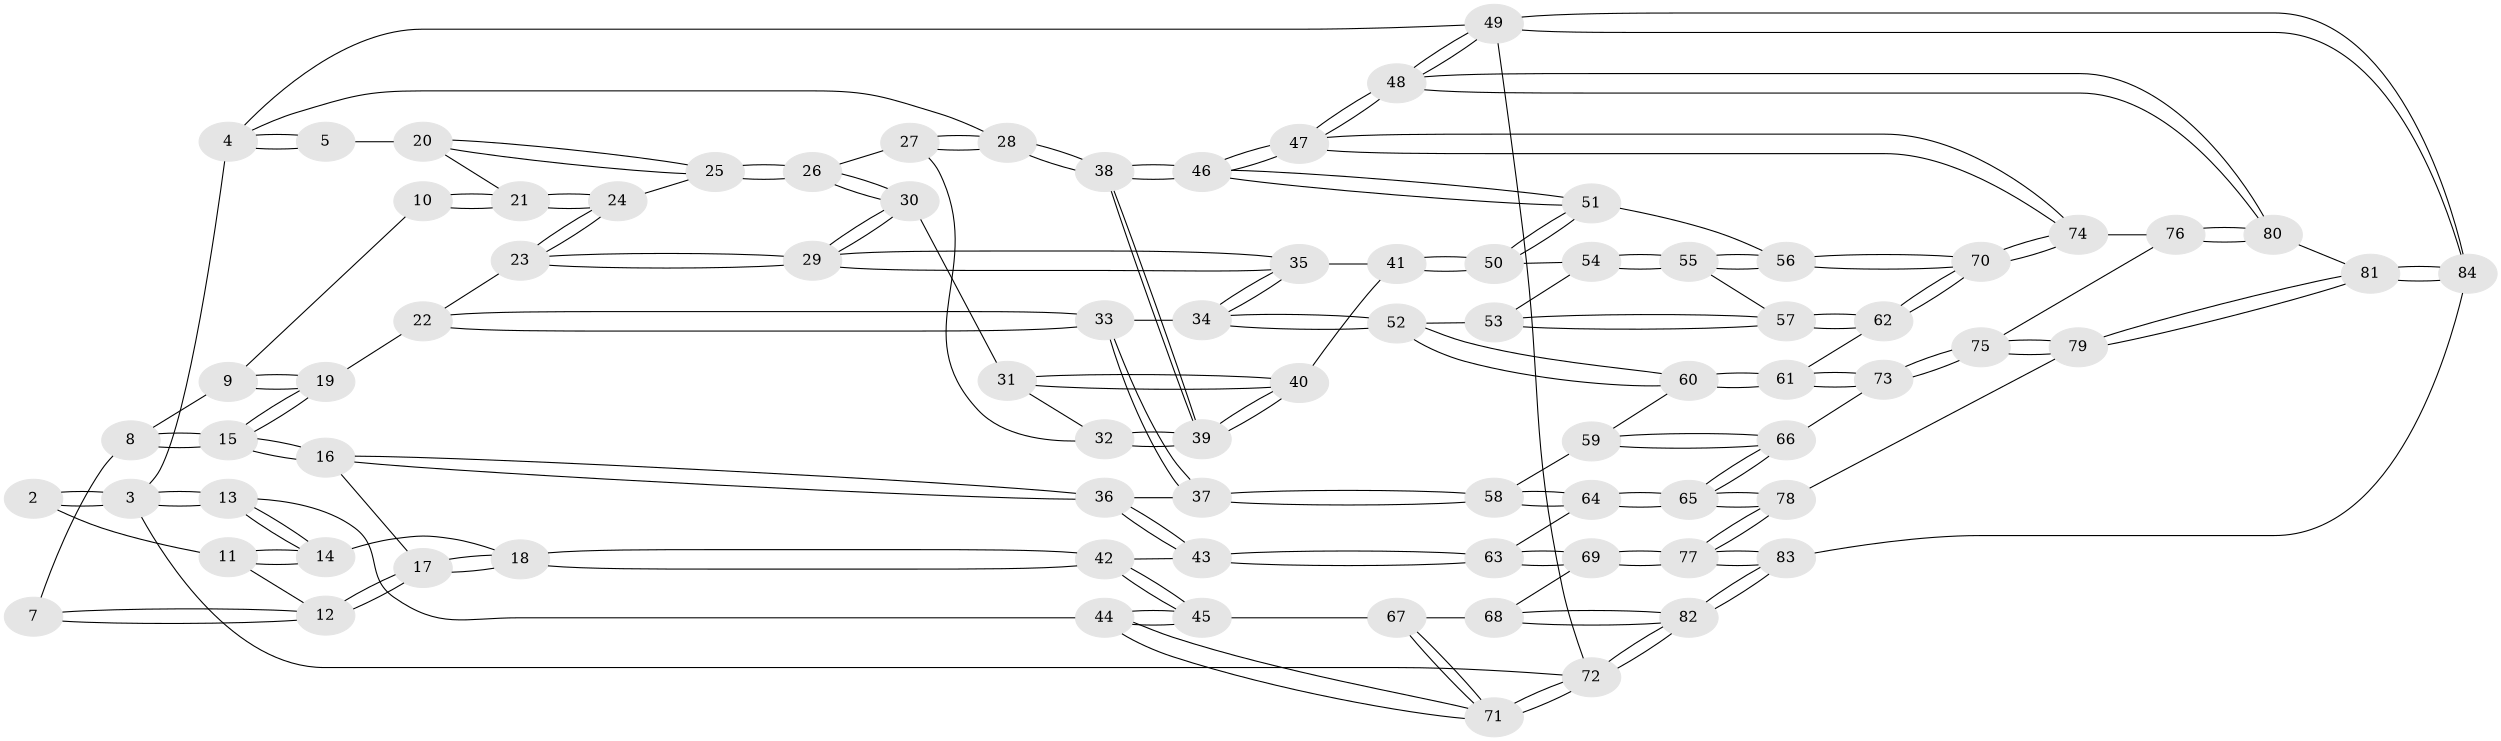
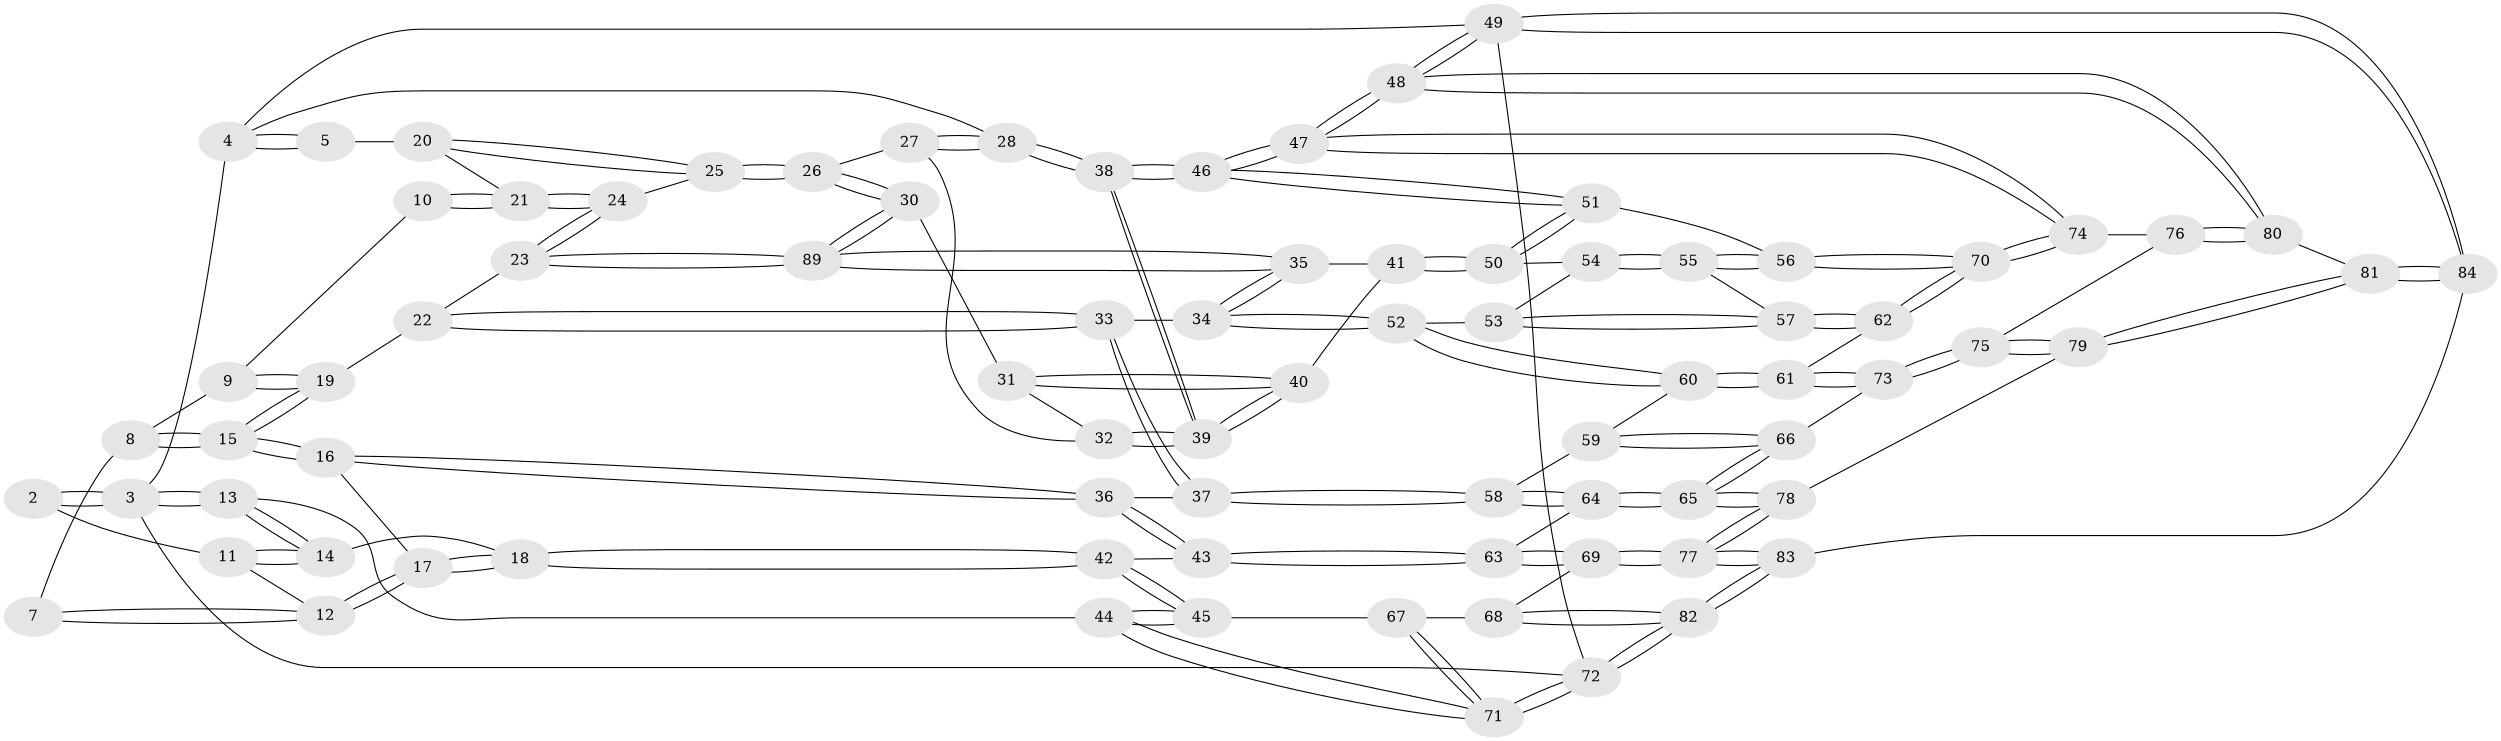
node "29": label "29" -> "89"
